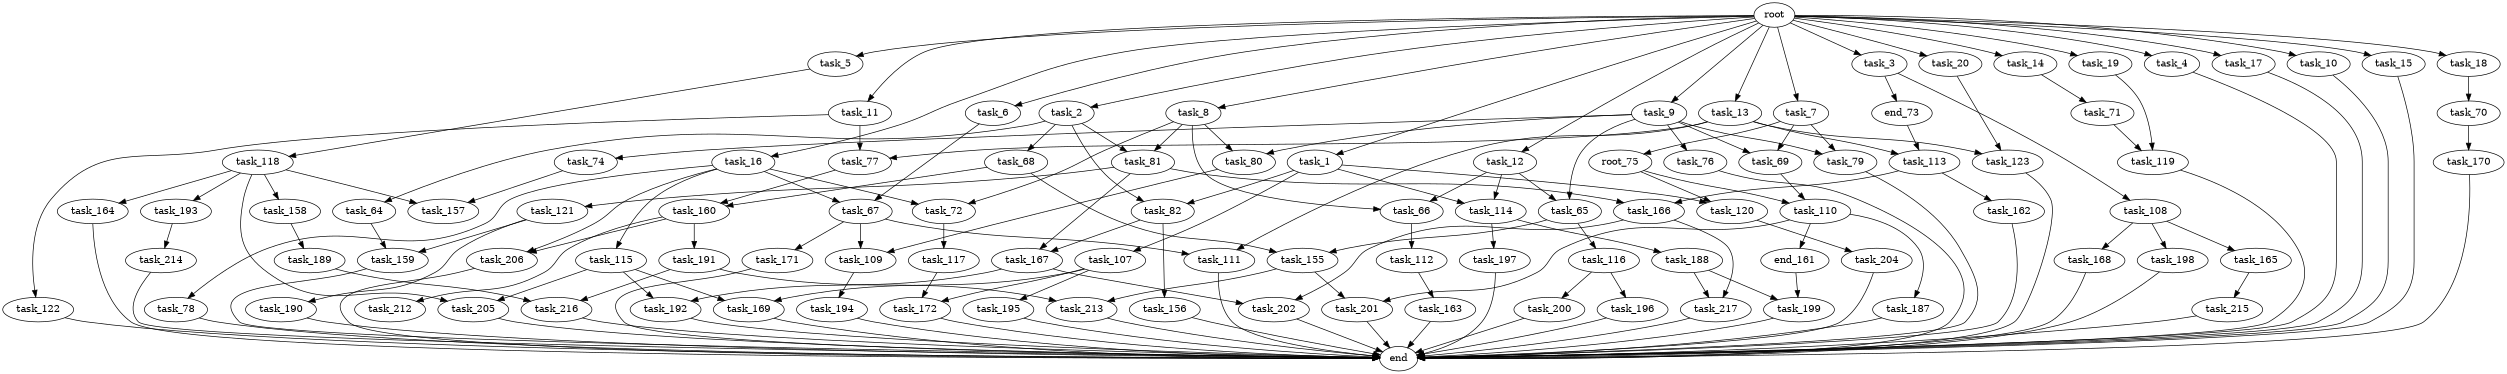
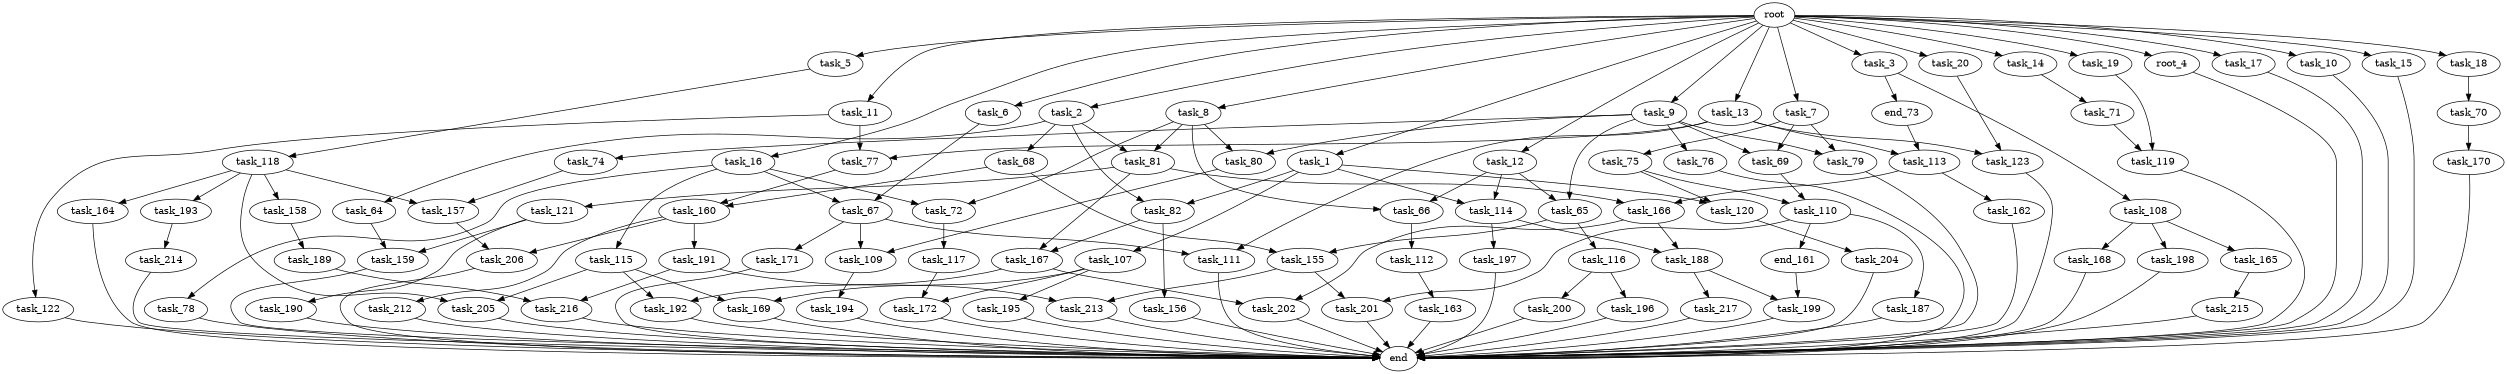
node "task_4": label "task_4" -> "root_4"
node "root_75": label "root_75" -> "task_75"
edge "task_16" -> "task_206": now "task_157" -> "task_206"
edge "task_166" -> "task_217": now "task_166" -> "task_188"
edge "task_212" -> "end": added
